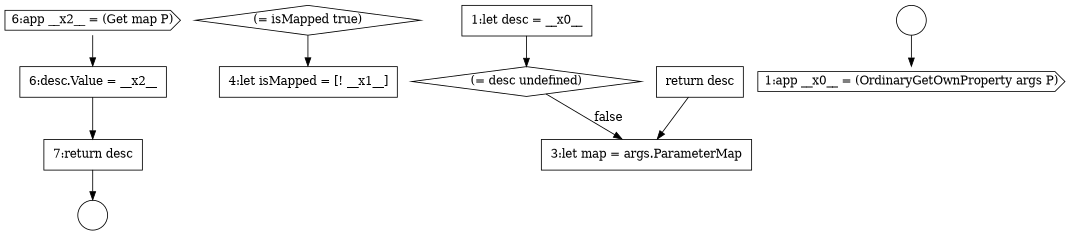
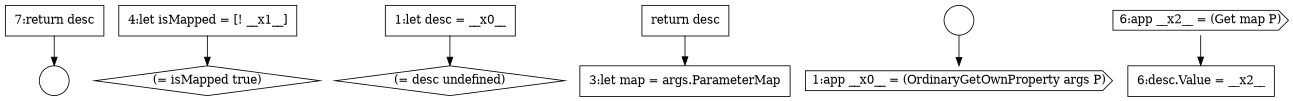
edge "(= isMapped true)" -> "4:let isMapped = [! __x1__]": reversed
edge "6:desc.Value = __x2__" -> "7:return desc": removed
edge "(= desc undefined)" -> "3:let map = args.ParameterMap": removed, label "false"
